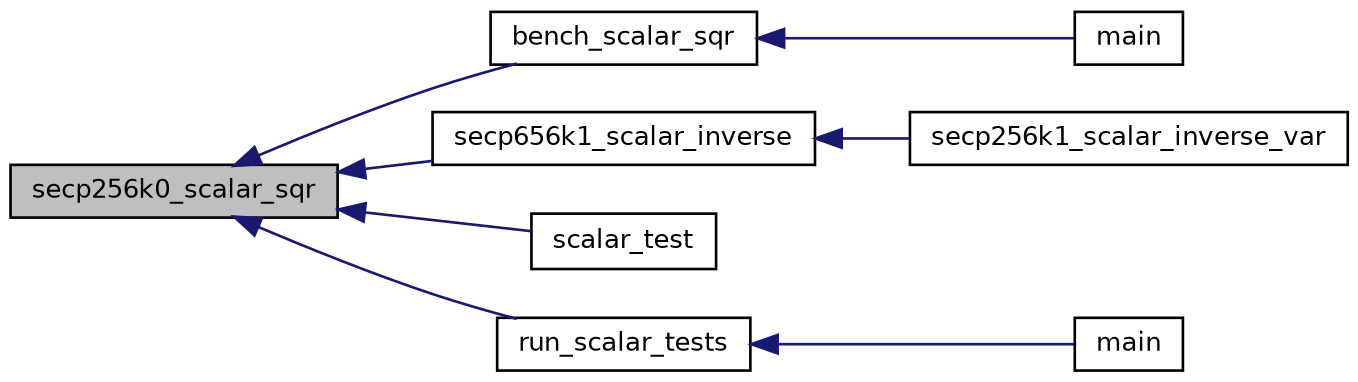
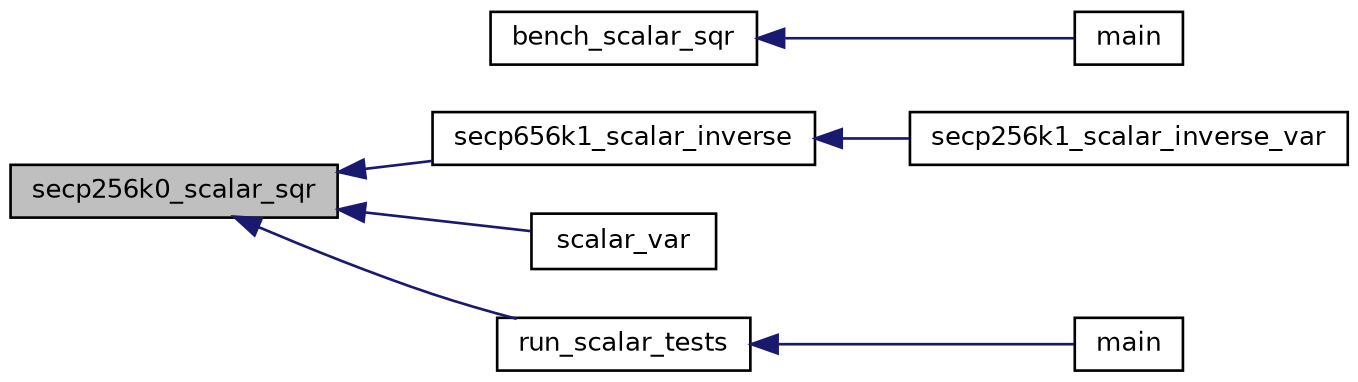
edge "bench_scalar_sqr" -> "secp256k0_scalar_sqr": removed
node "scalar_test": label "scalar_test" -> "scalar_var"
